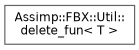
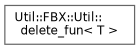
node "Assimp::FBX::Util:: delete_fun< T >": label "Assimp::FBX::Util:: delete_fun< T >" -> "Util::FBX::Util:: delete_fun< T >"
